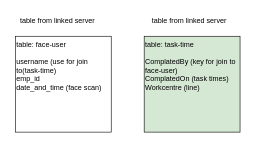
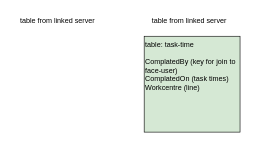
node "table: face-user username (use for join to(task-time) emp_id date_and_time (face scan)": removed
